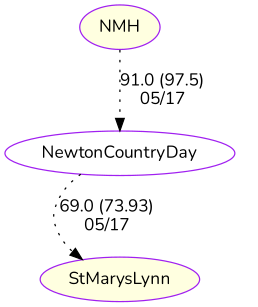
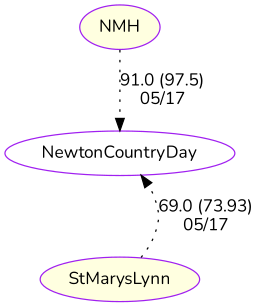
edge "NewtonCountryDay" -> "StMarysLynn": reversed
